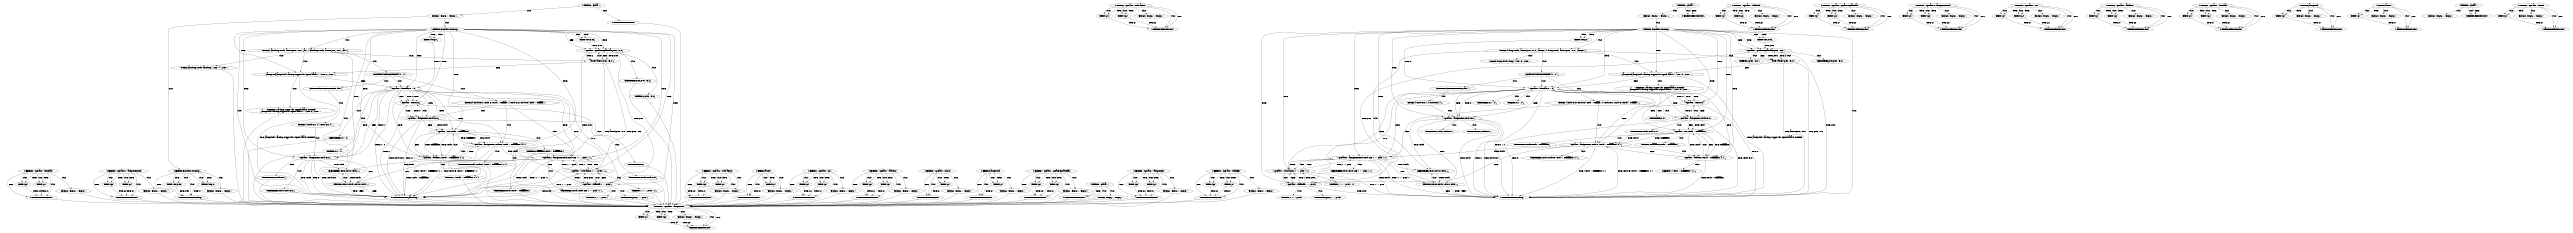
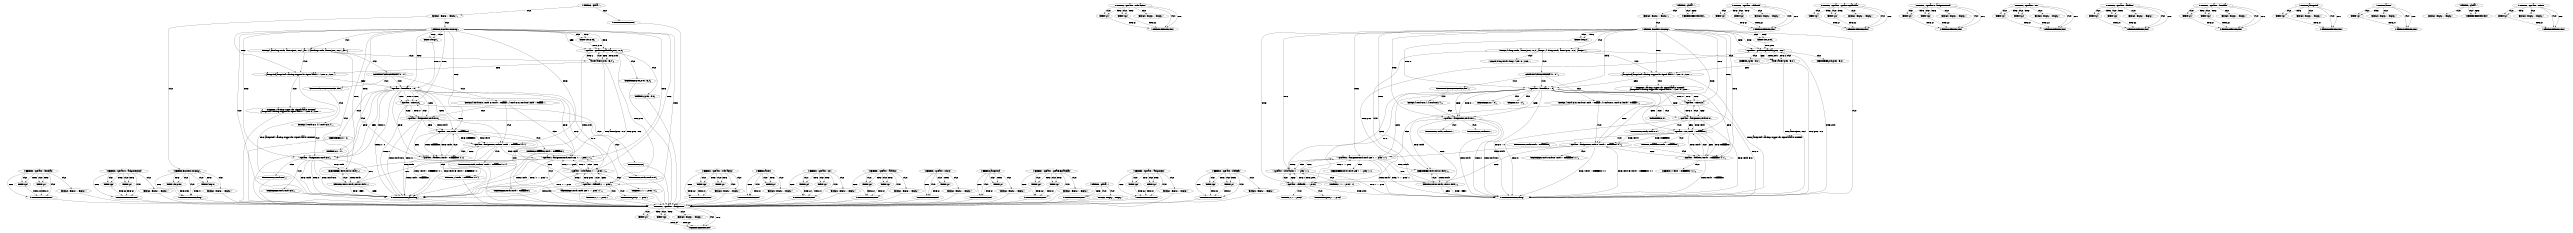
node "<(LOCAL,jas_ulong result: jas_ulong)<SUB>4</SUB>>": removed
